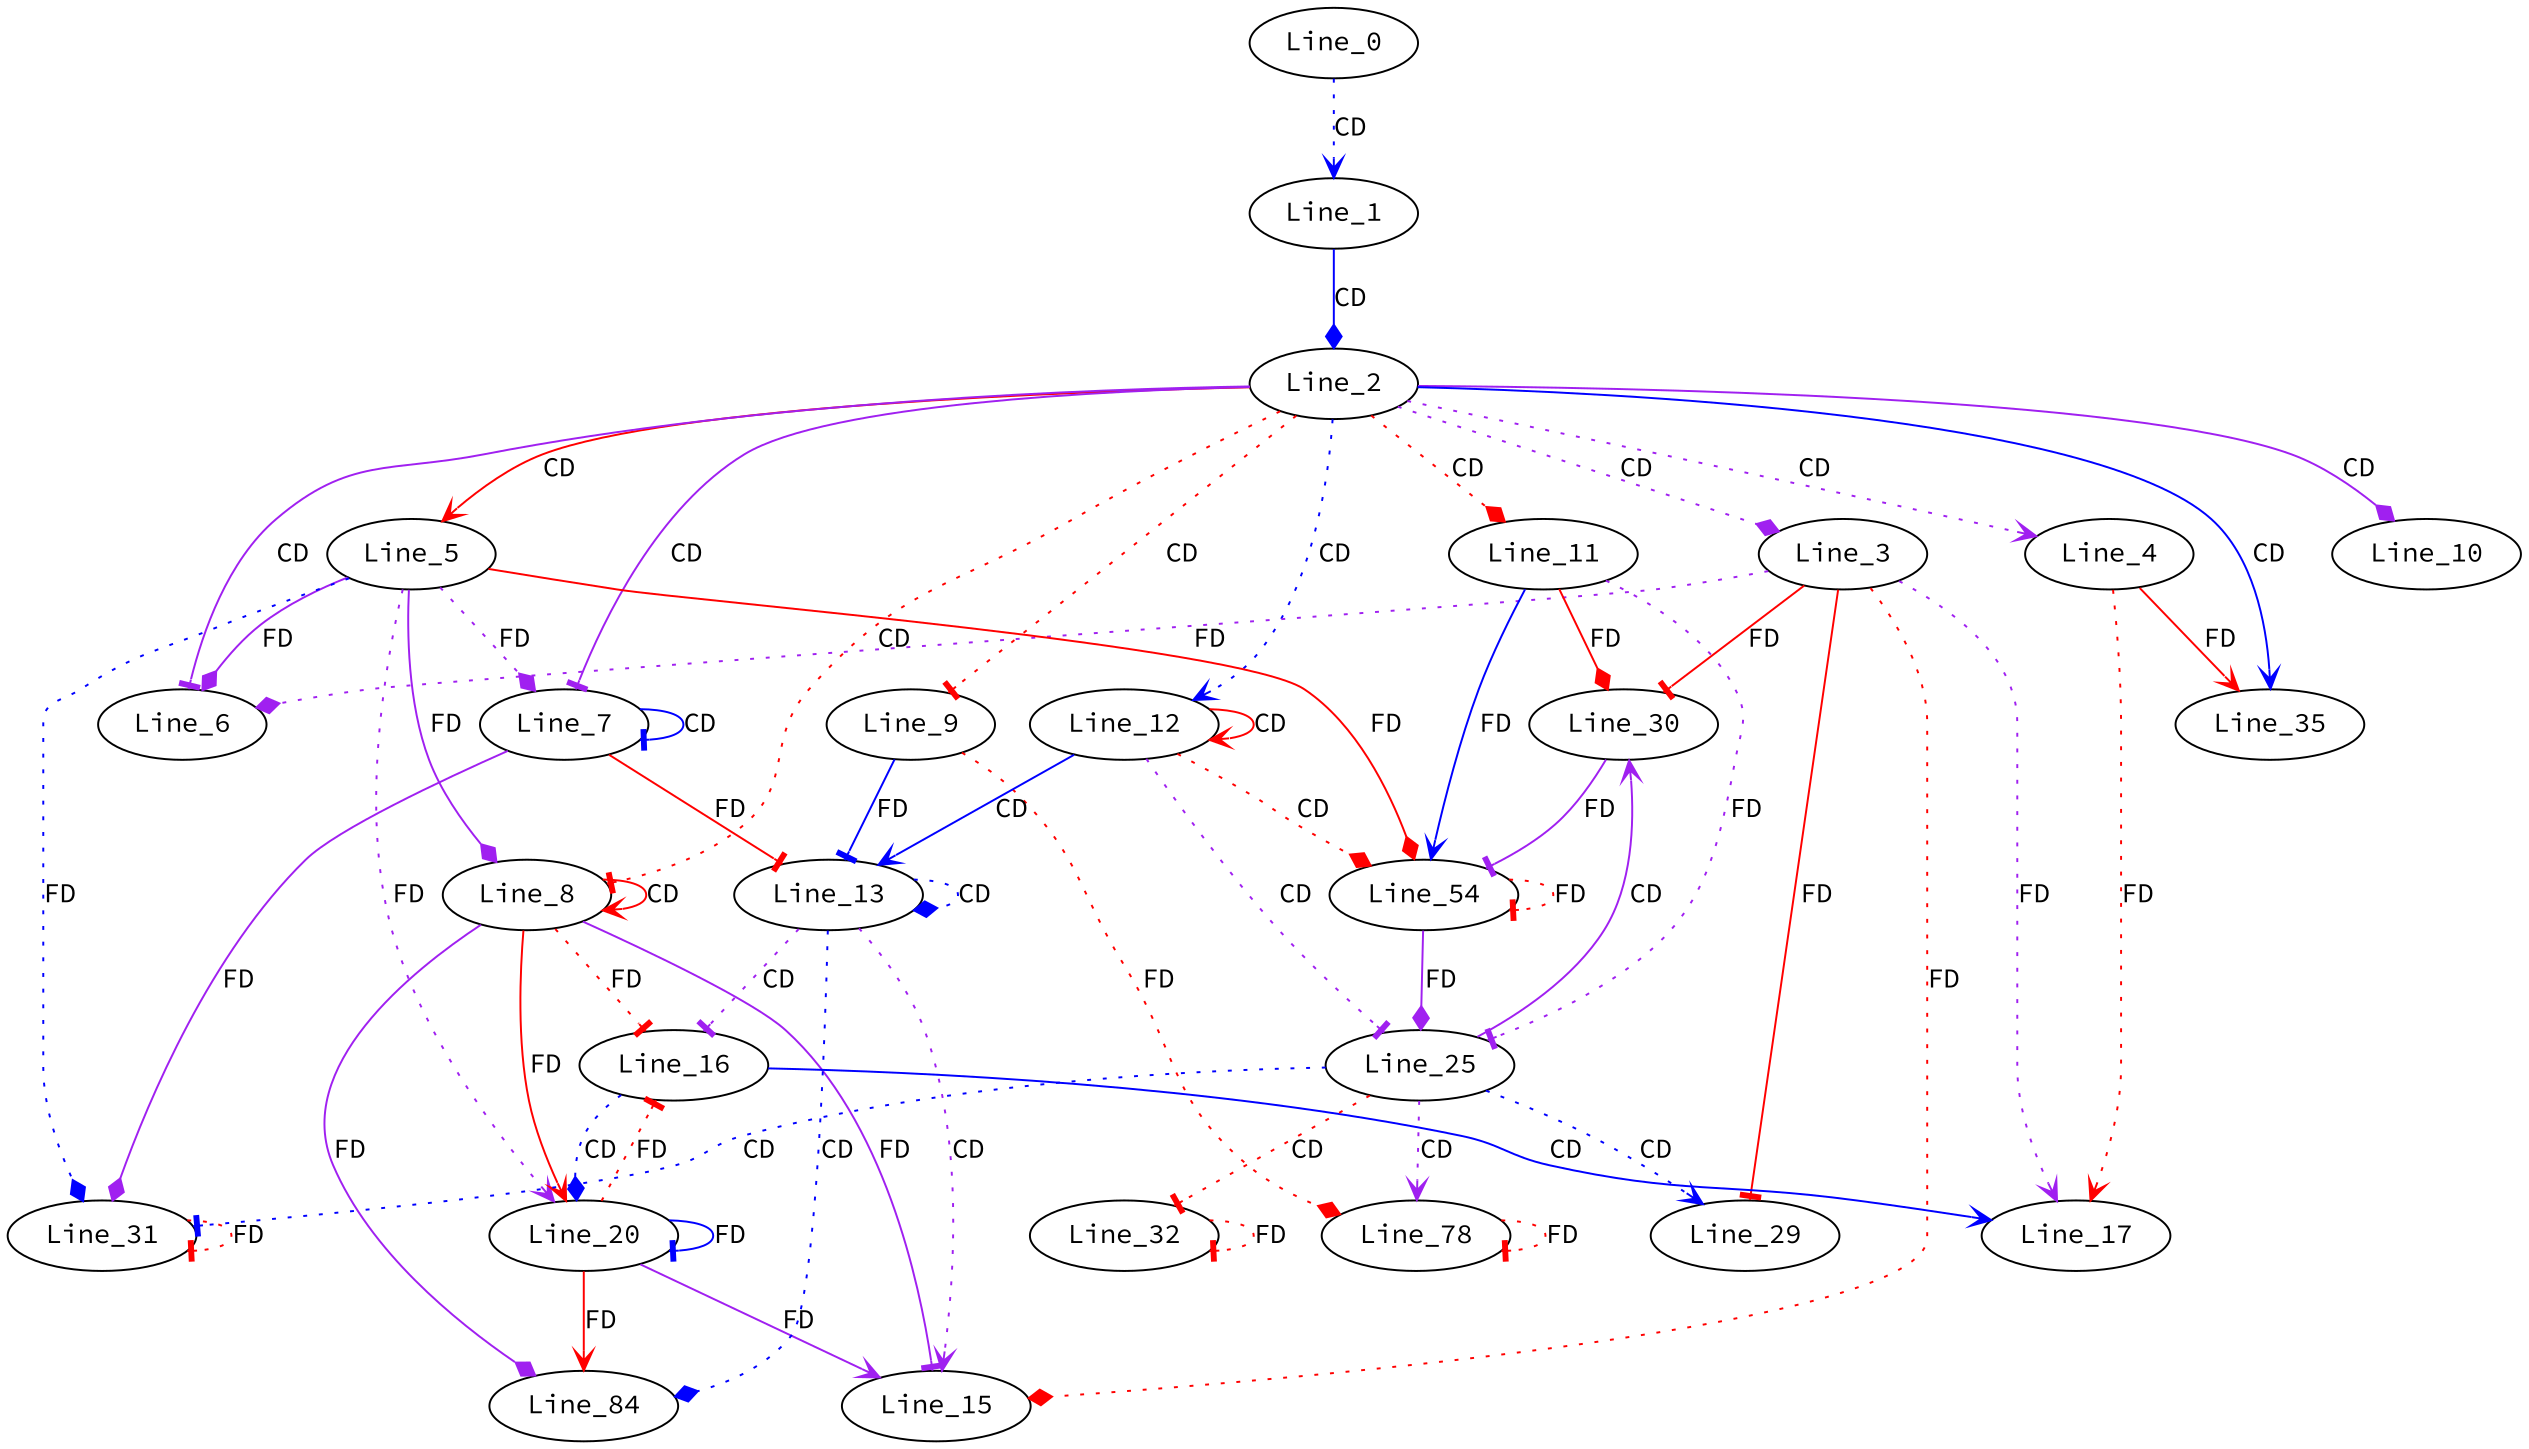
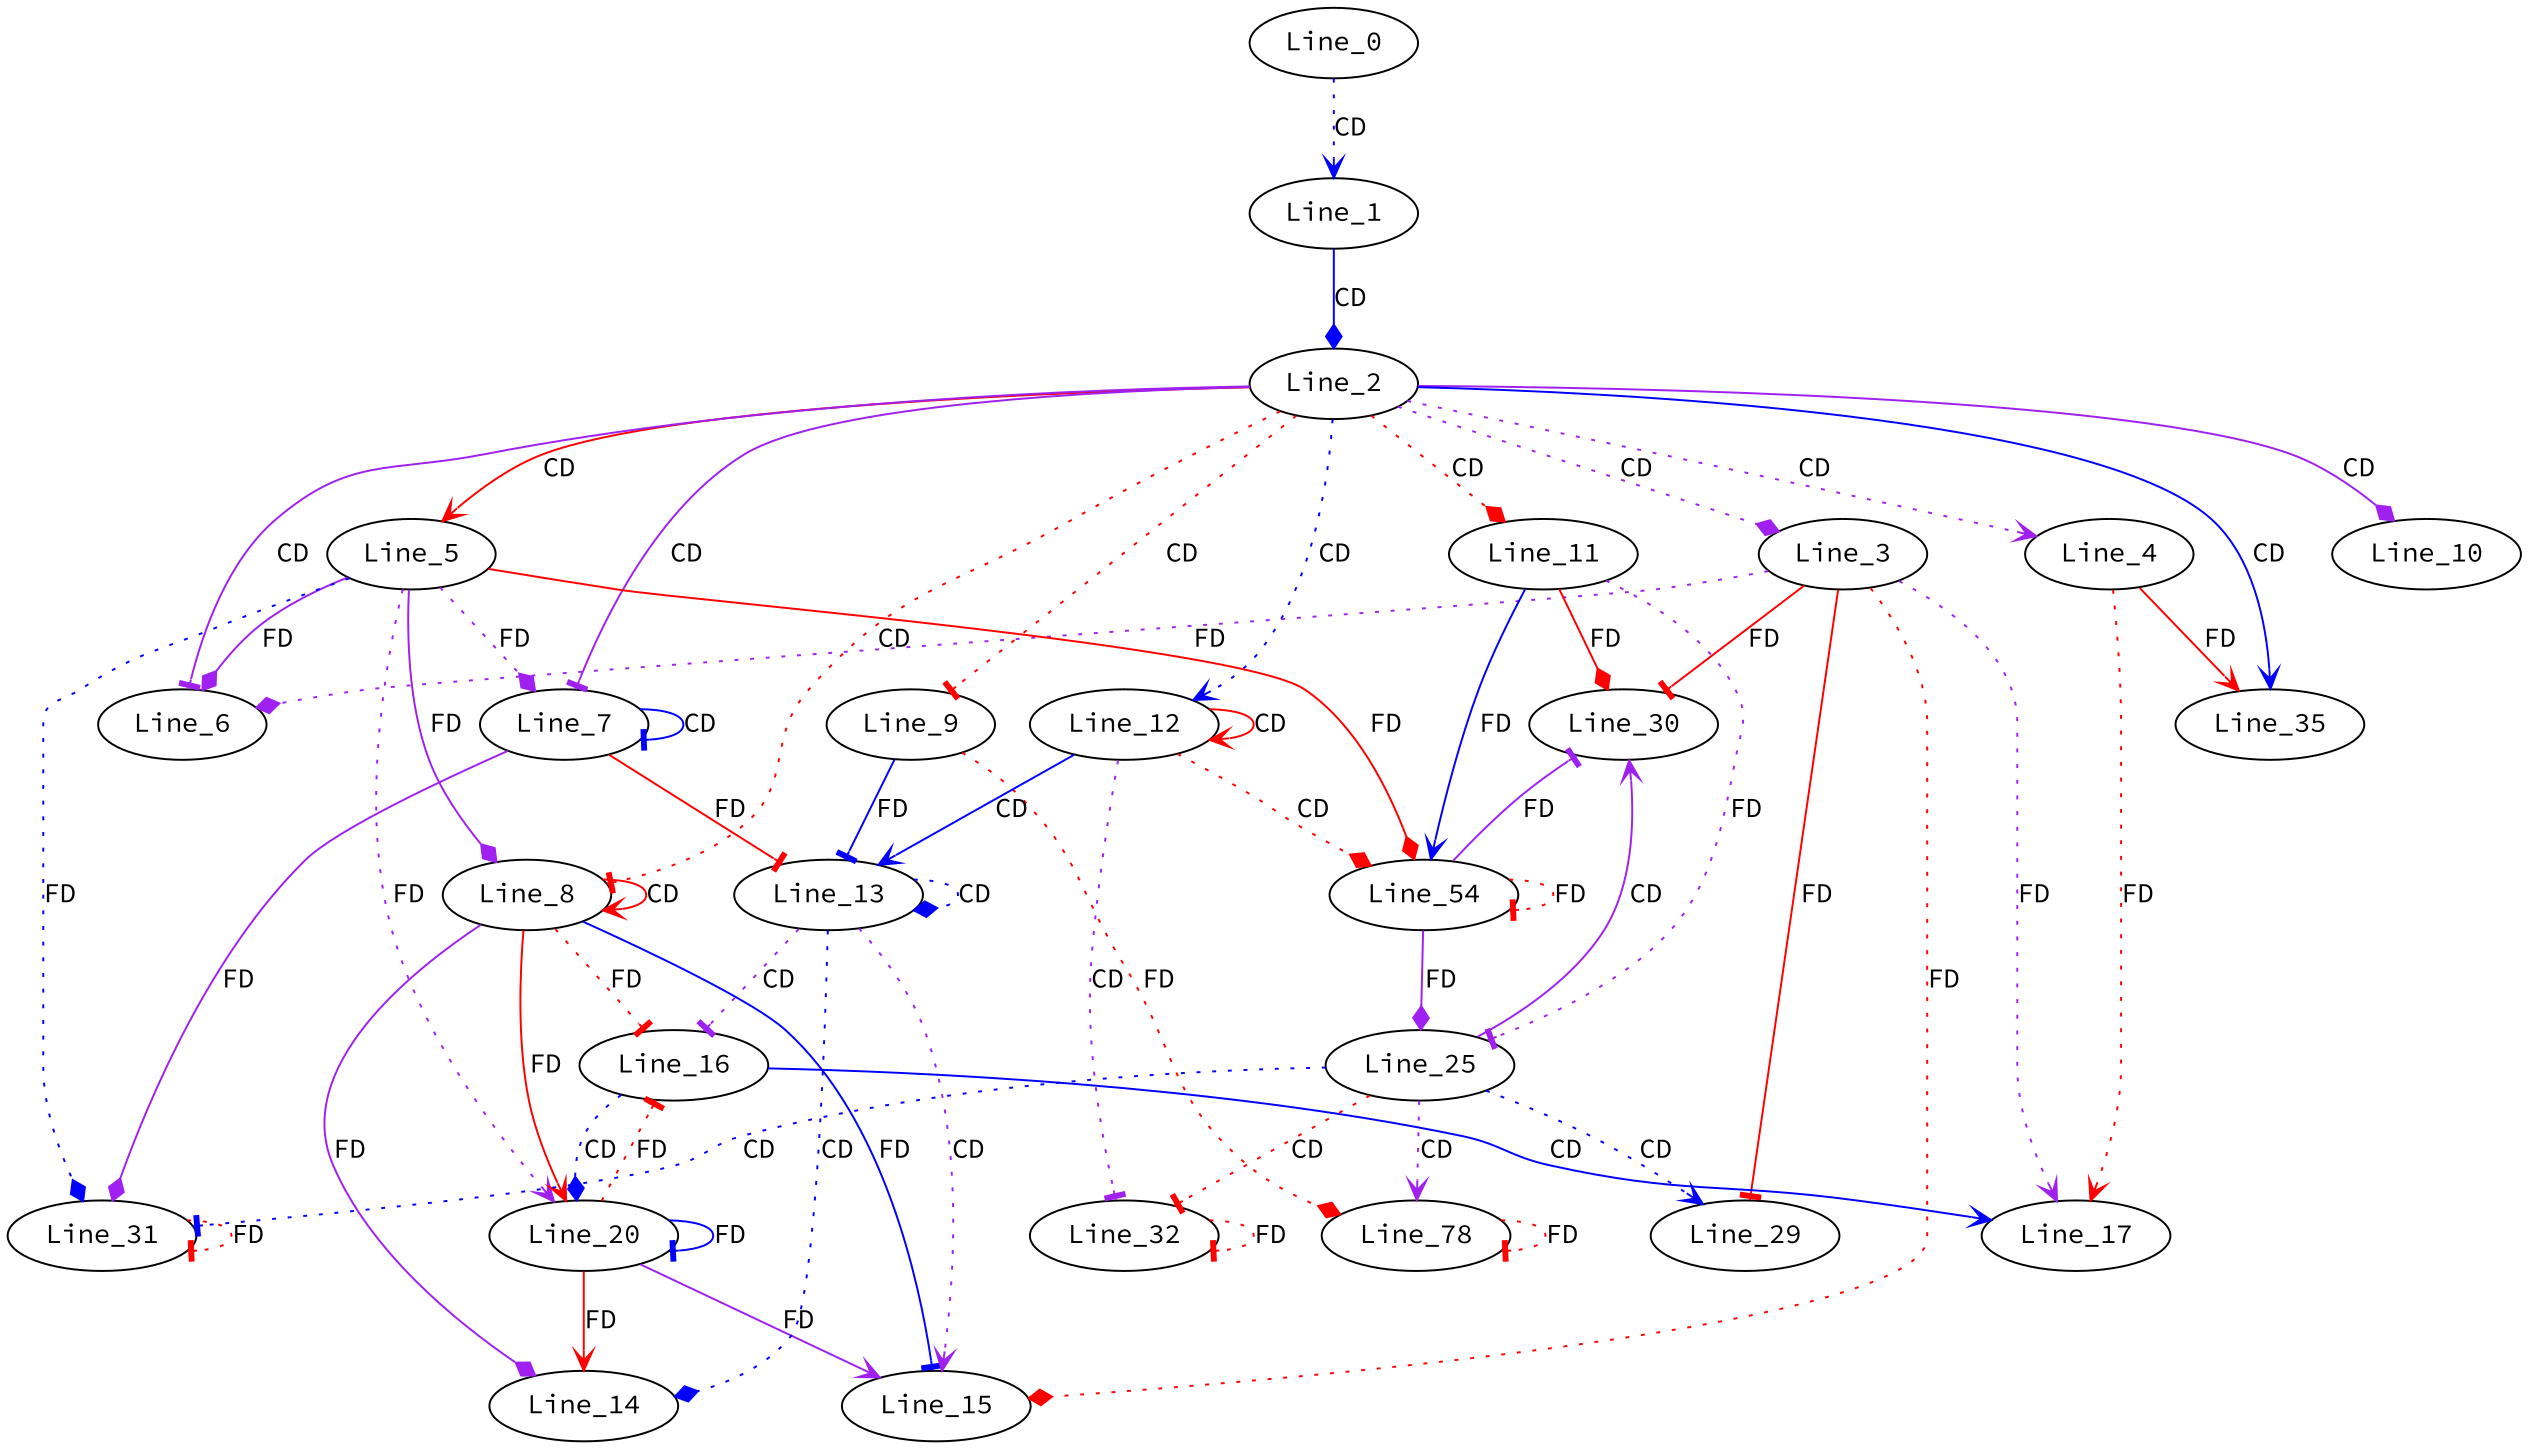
edge "Line_30" -> "Line_54": reversed
edge "Line_12" -> "Line_25": now "Line_12" -> "Line_32"
edge "Line_8" -> "Line_15": color purple -> blue
node "Line_84": label "Line_84" -> "Line_14"
